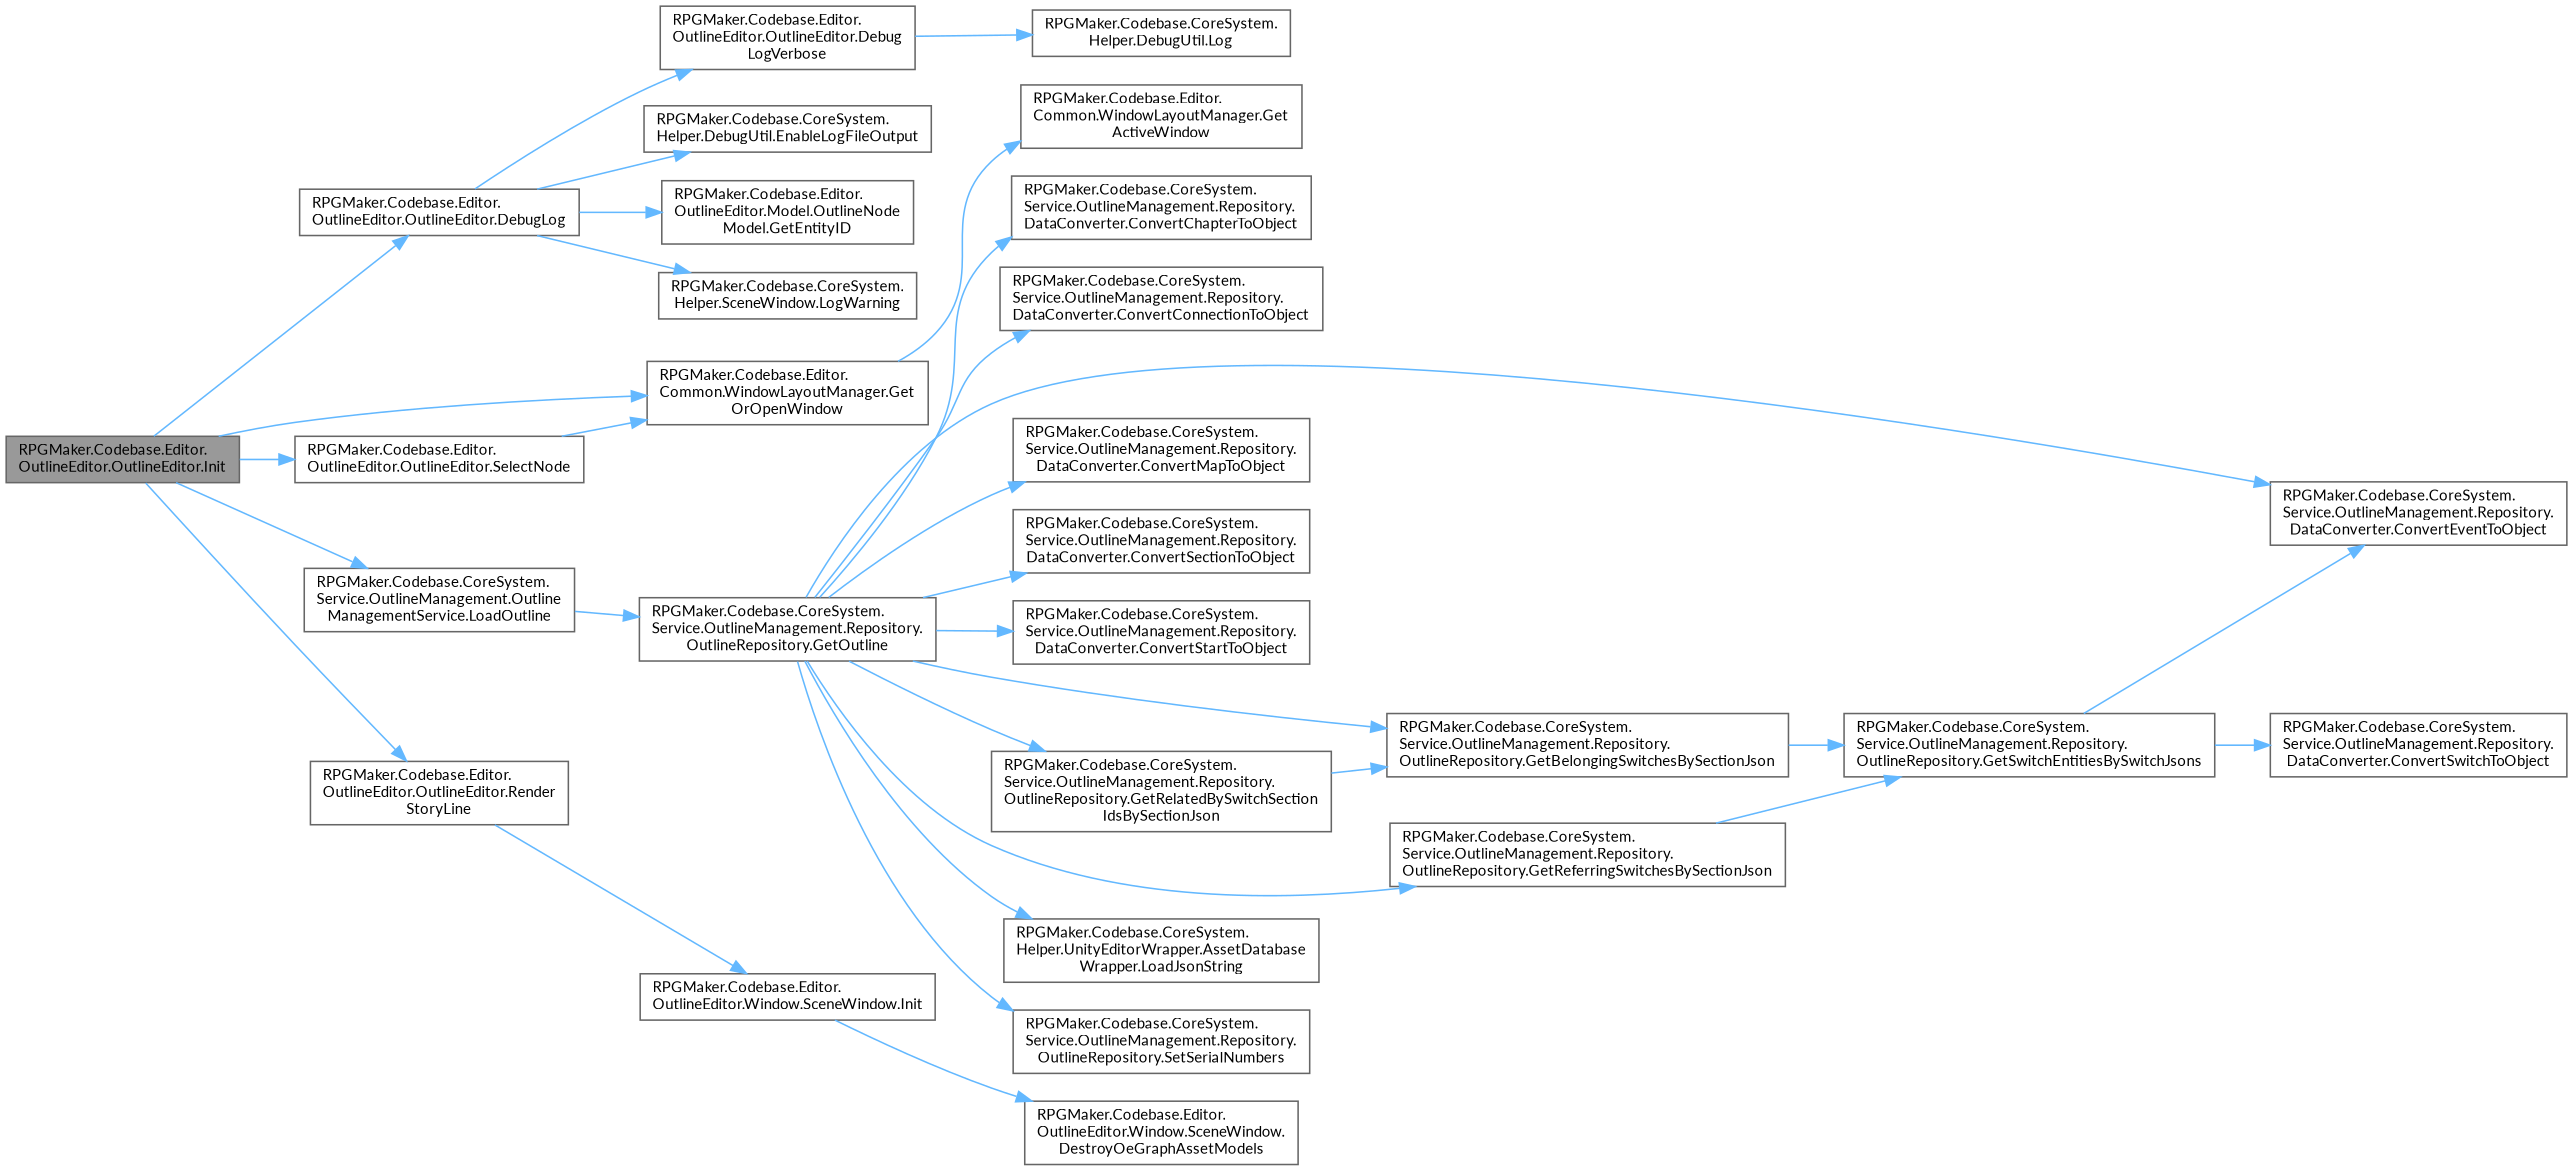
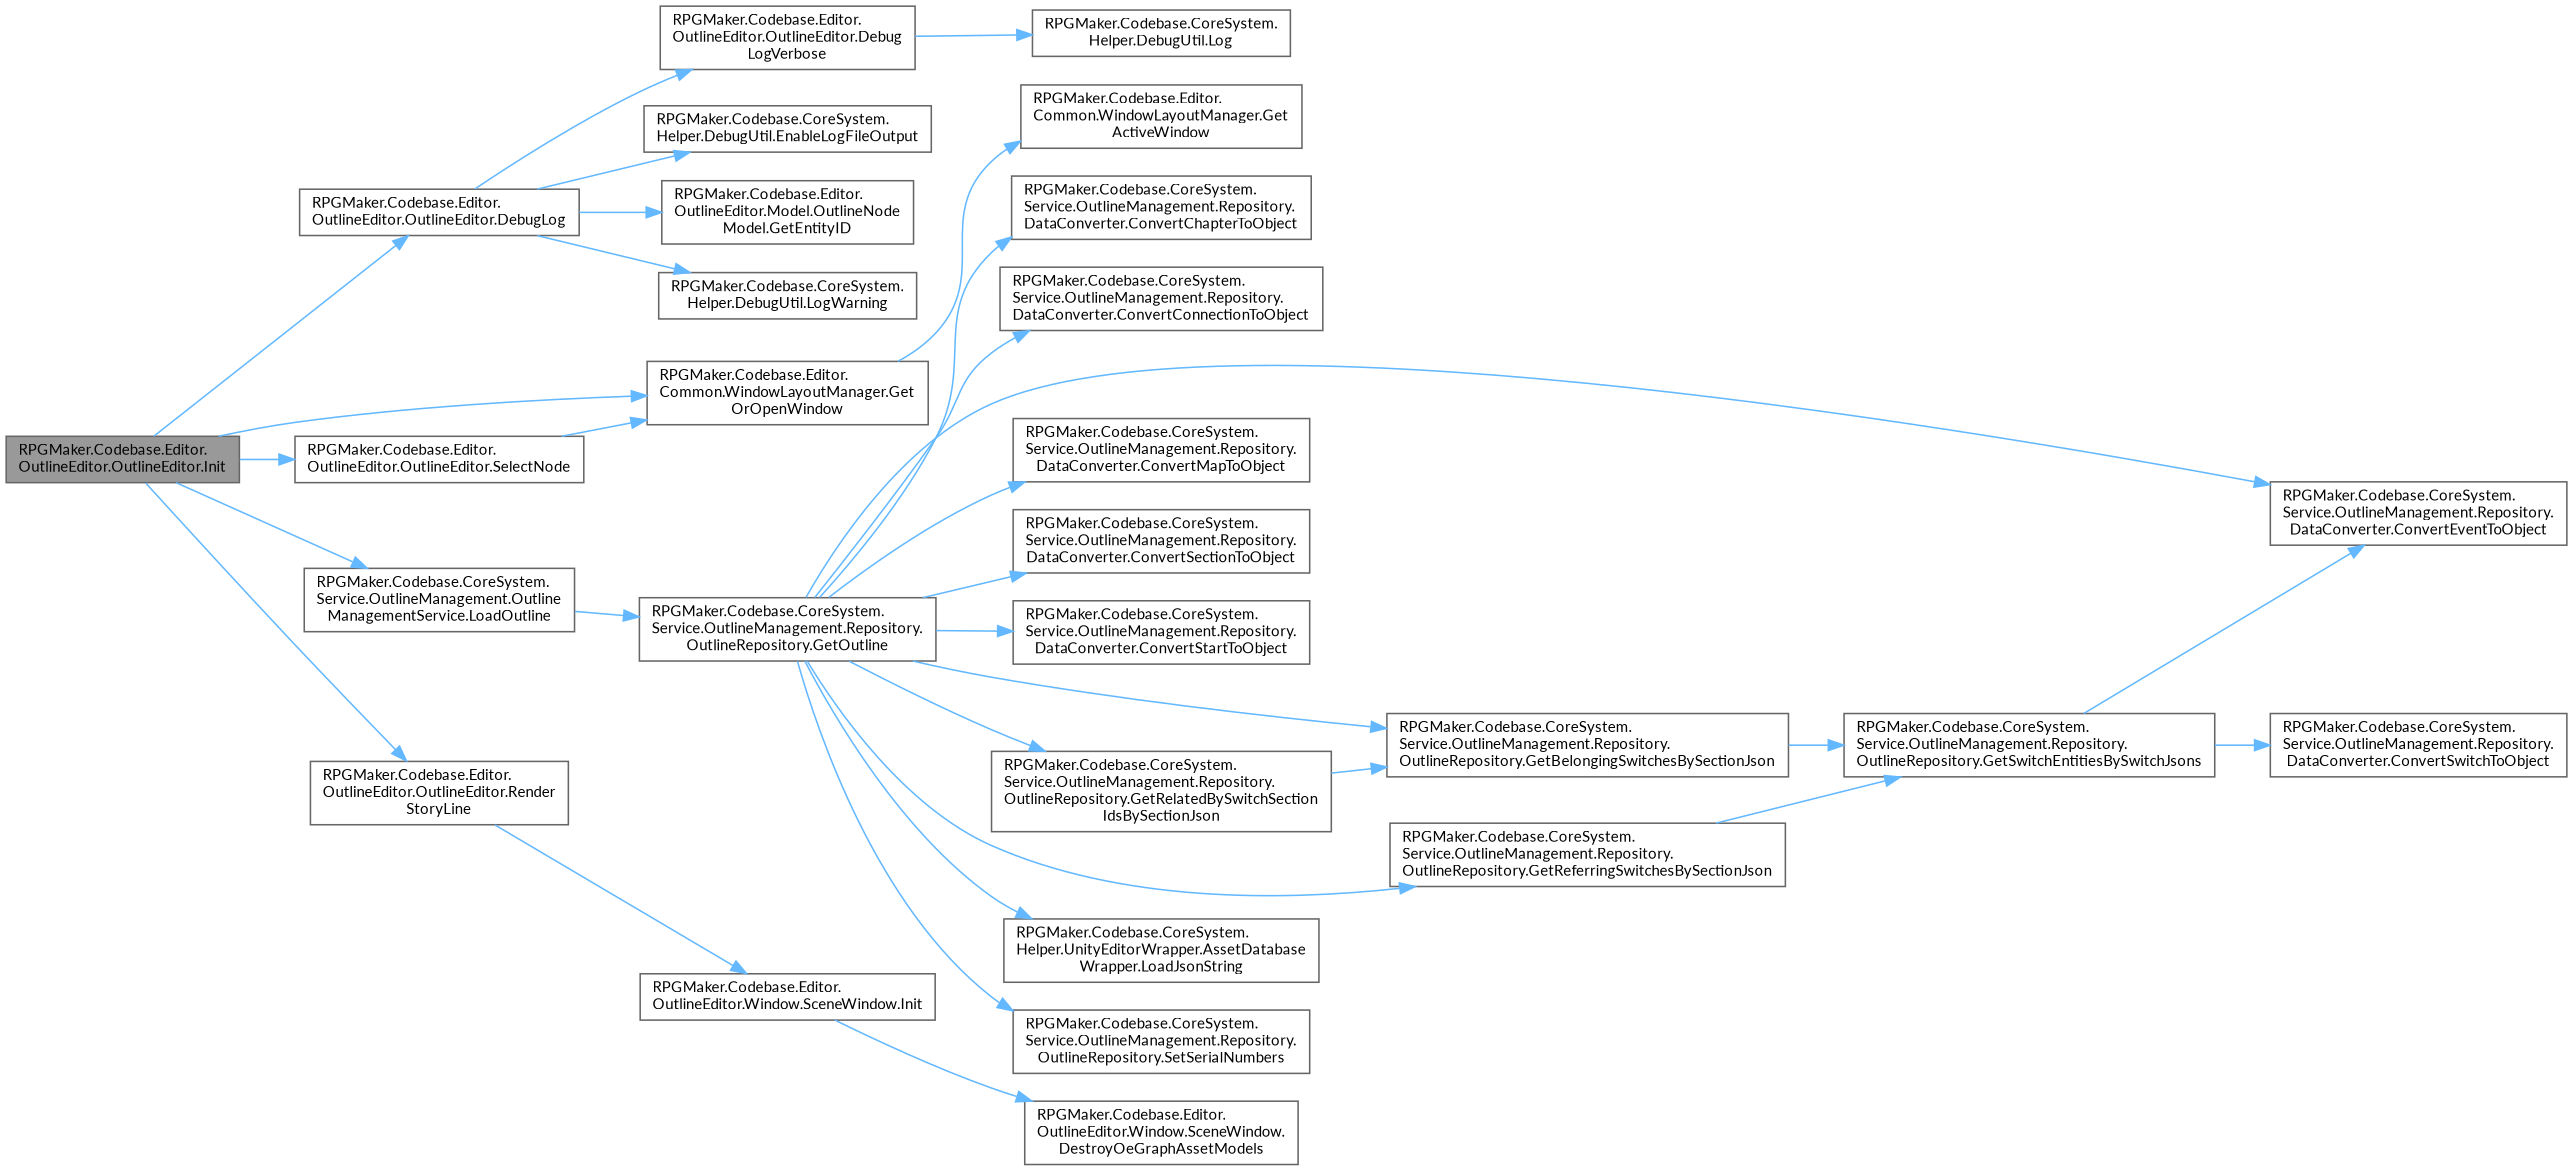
node "RPGMaker.Codebase.CoreSystem. Helper.SceneWindow.LogWarning": label "RPGMaker.Codebase.CoreSystem. Helper.SceneWindow.LogWarning" -> "RPGMaker.Codebase.CoreSystem. Helper.DebugUtil.LogWarning"
